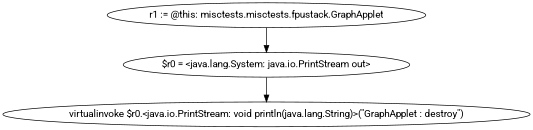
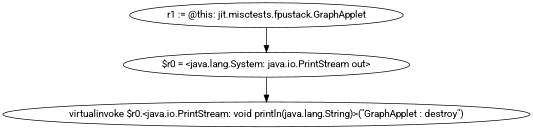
node "r1 := @this: misctests.misctests.fpustack.GraphApplet": label "r1 := @this: misctests.misctests.fpustack.GraphApplet" -> "r1 := @this: jit.misctests.fpustack.GraphApplet"
